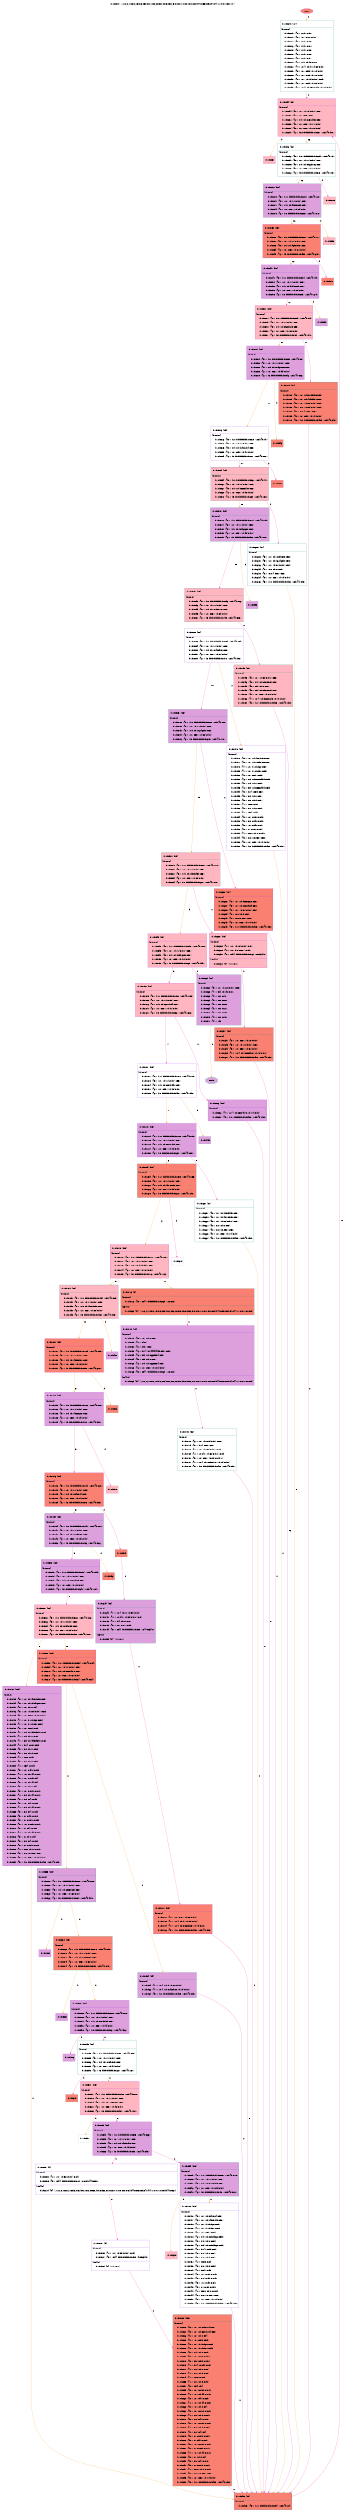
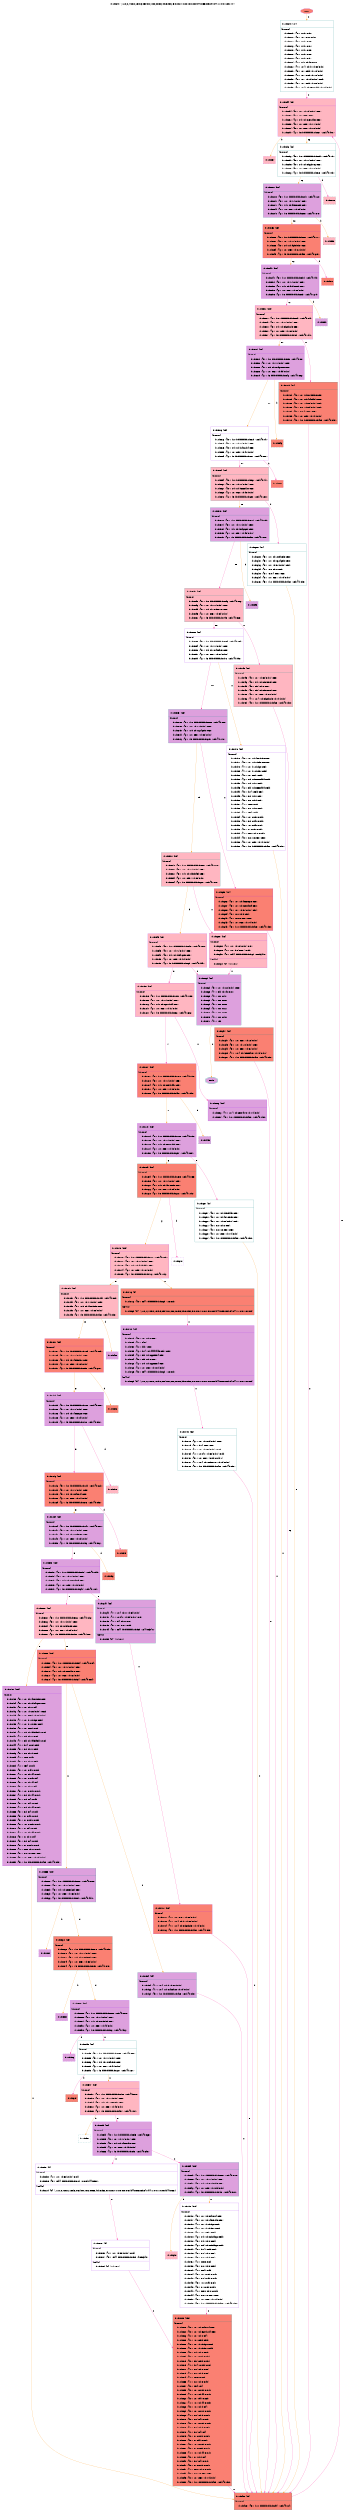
edge "0x401391 [25]" -> "0x4013aa [25]": added, label "12"
edge "0x40168a [13]" -> "0x401697 [21]": now "0x40168a [13]" -> "0x401e60 [21]"
node "0x401427 [25]": fillcolor white -> salmon
edge "0x401e75" -> "0x4016fd [23]": now "0x401508 [25]" -> "0x4016fd [23]"
edge "0x4018a6 [12]" -> "0x401f2a [5]": removed, label "1"
edge "0x4017b2 [88]" -> "0x401f2a [5]": now "0x4017b2 [88]" -> "0x40181c [138]"
